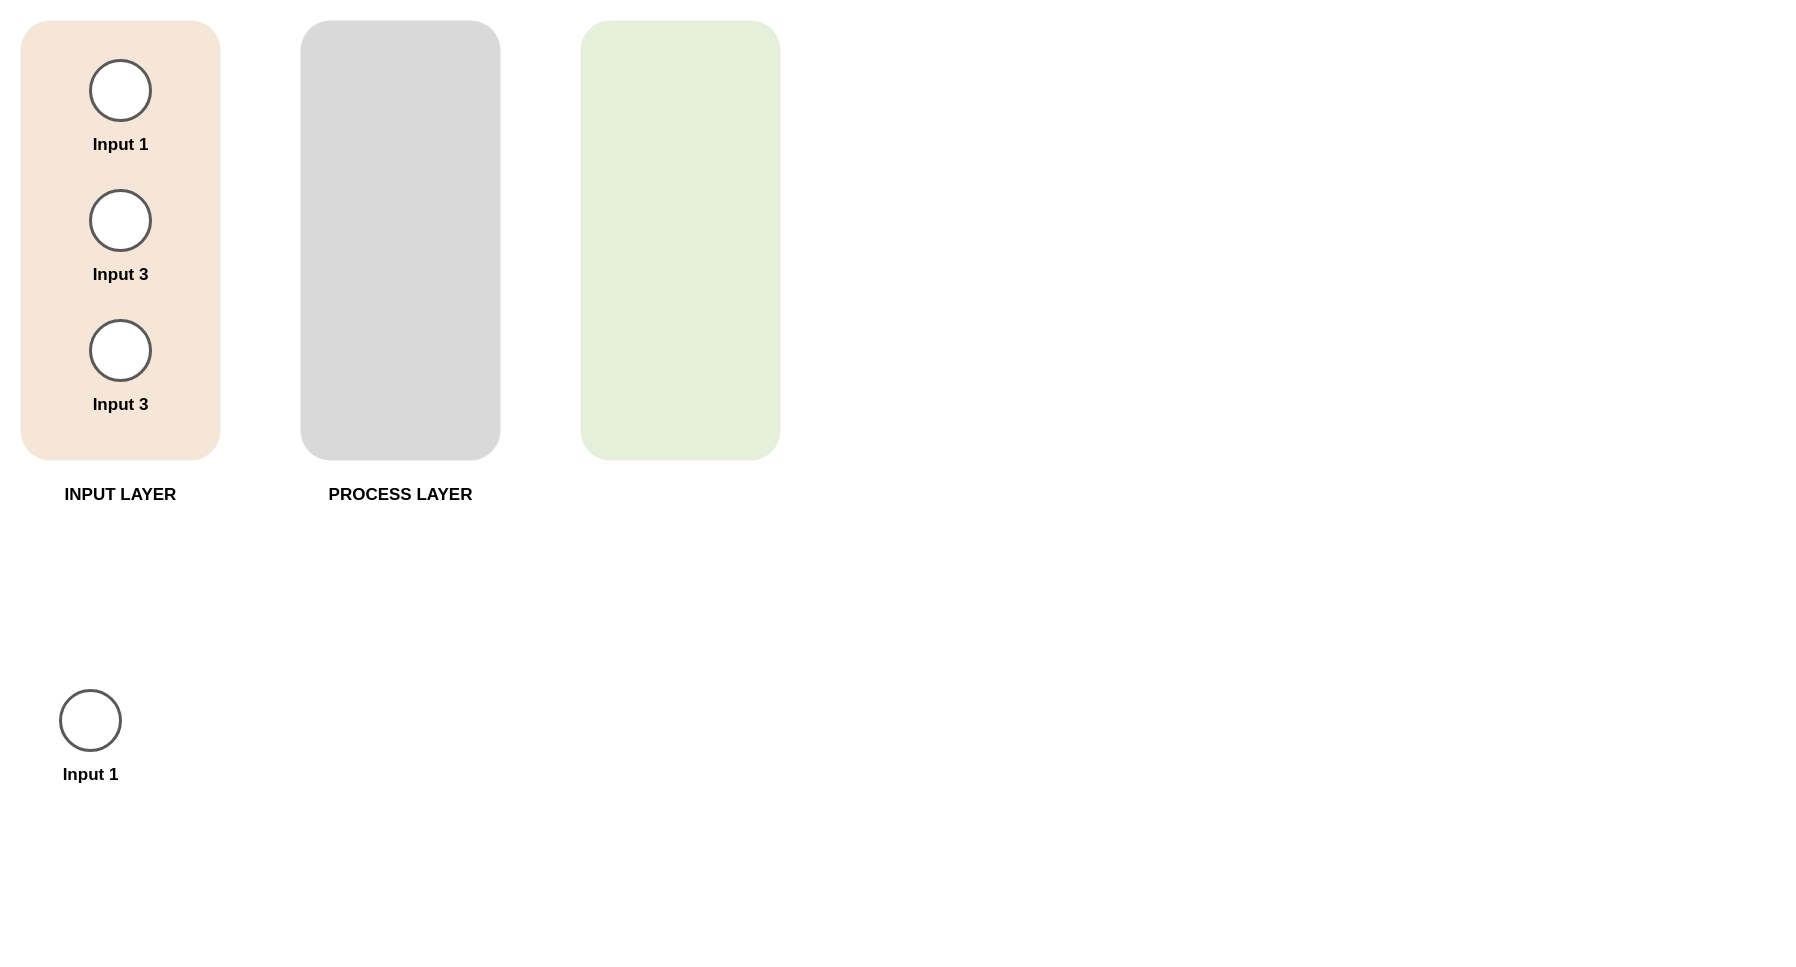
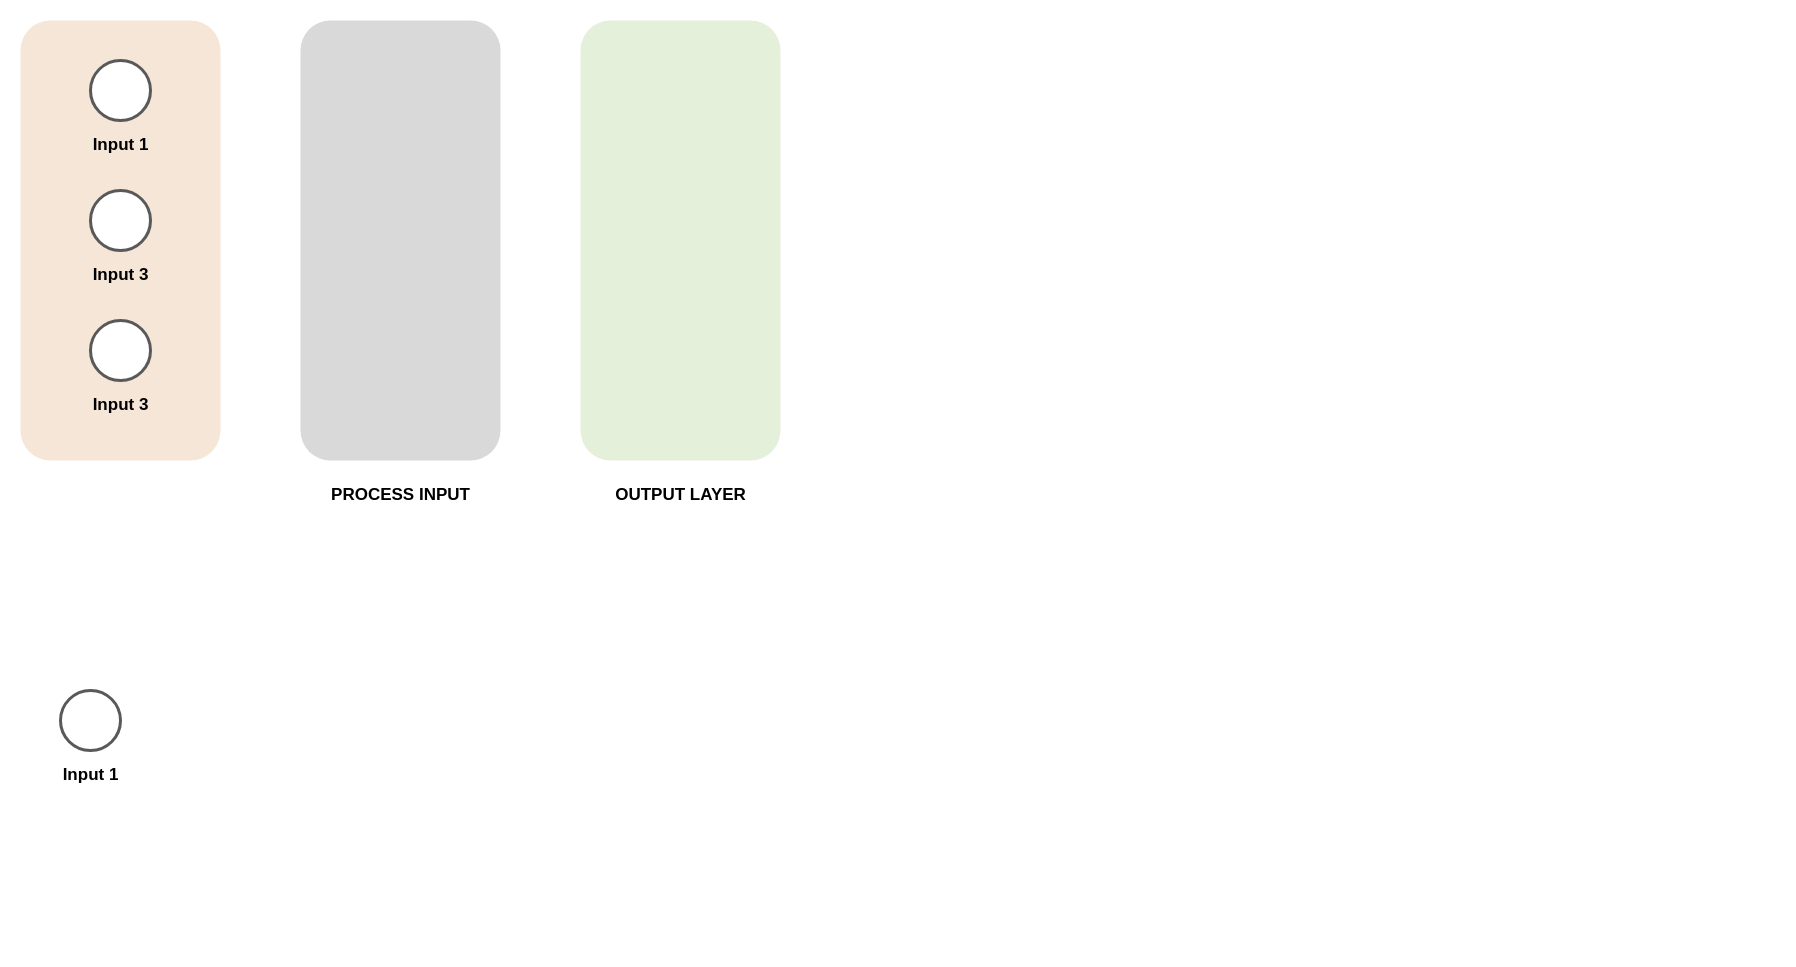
node "INPUT LAYER": removed
node "PROCESS LAYER": label "PROCESS LAYER" -> "PROCESS INPUT"
node "OUTPUT LAYER": added
